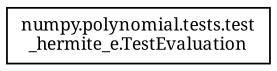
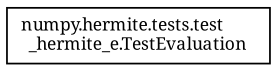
node "numpy.polynomial.tests.test _hermite_e.TestEvaluation": label "numpy.polynomial.tests.test _hermite_e.TestEvaluation" -> "numpy.hermite.tests.test _hermite_e.TestEvaluation"
